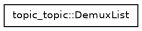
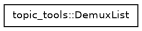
node "topic_topic::DemuxList": label "topic_topic::DemuxList" -> "topic_tools::DemuxList"
